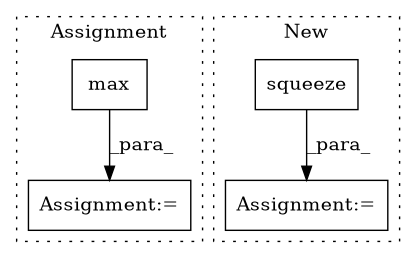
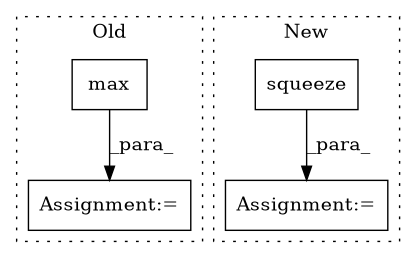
cluster "Assignment": label "Assignment" -> "Old"
